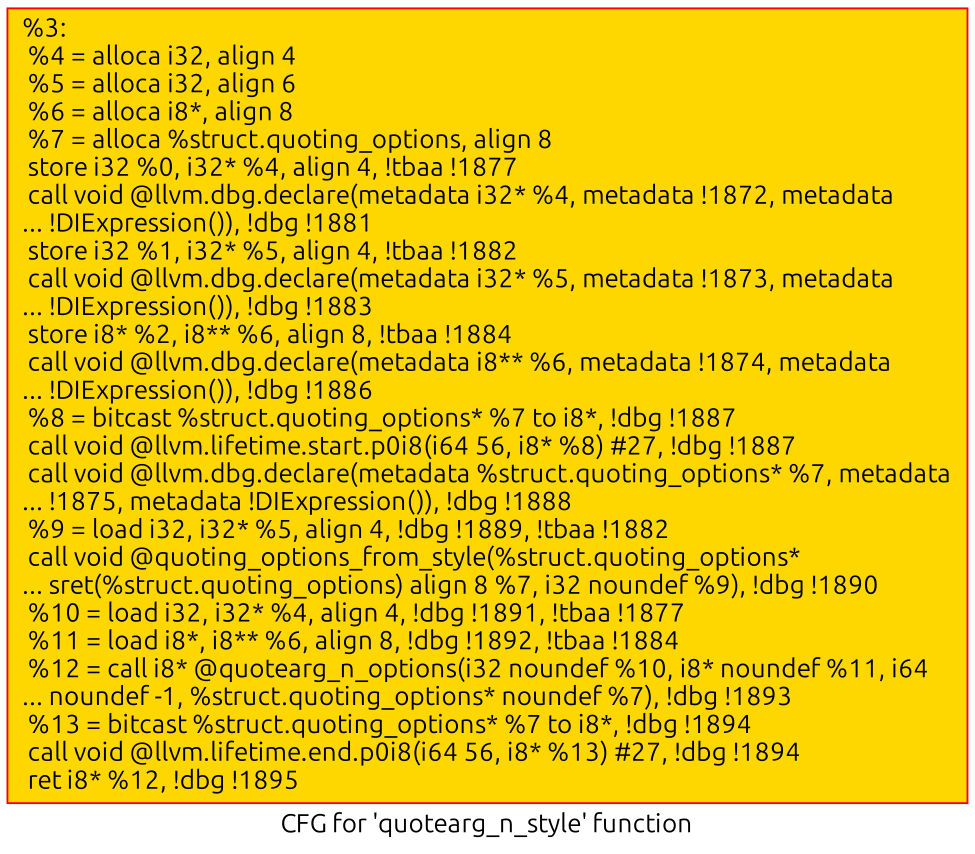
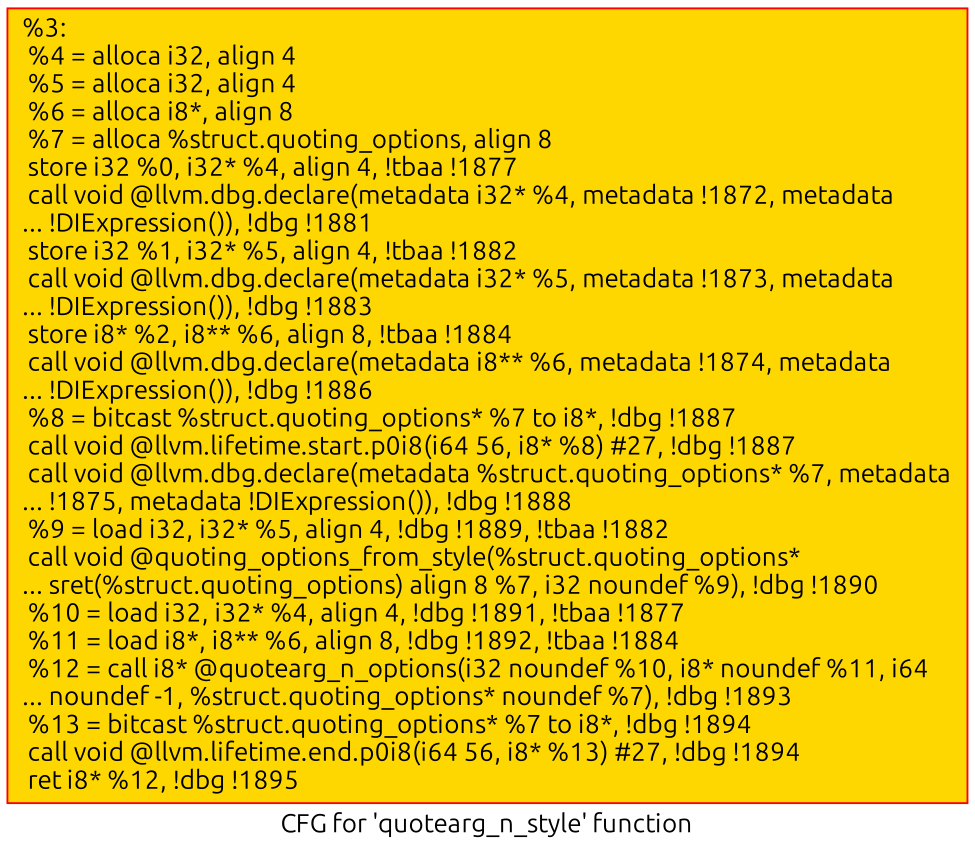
node "%3:": text "%5 = alloca i32, align 6" -> "%5 = alloca i32, align 4"
